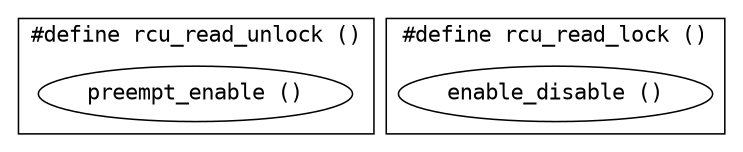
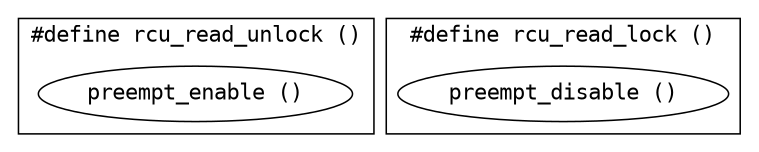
node "enable_disable ()": label "enable_disable ()" -> "preempt_disable ()"
